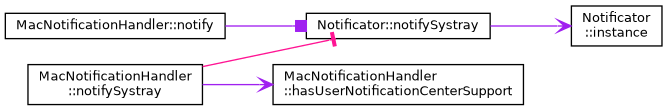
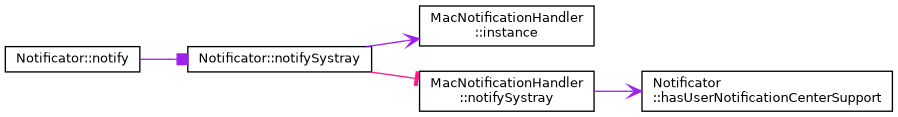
node "MacNotificationHandler::notify": label "MacNotificationHandler::notify" -> "Notificator::notify"
node "Notificator ::instance": label "Notificator ::instance" -> "MacNotificationHandler ::instance"
edge "MacNotificationHandler ::notifySystray" -> "Notificator::notifySystray": reversed
node "MacNotificationHandler ::hasUserNotificationCenterSupport": label "MacNotificationHandler ::hasUserNotificationCenterSupport" -> "Notificator ::hasUserNotificationCenterSupport"
